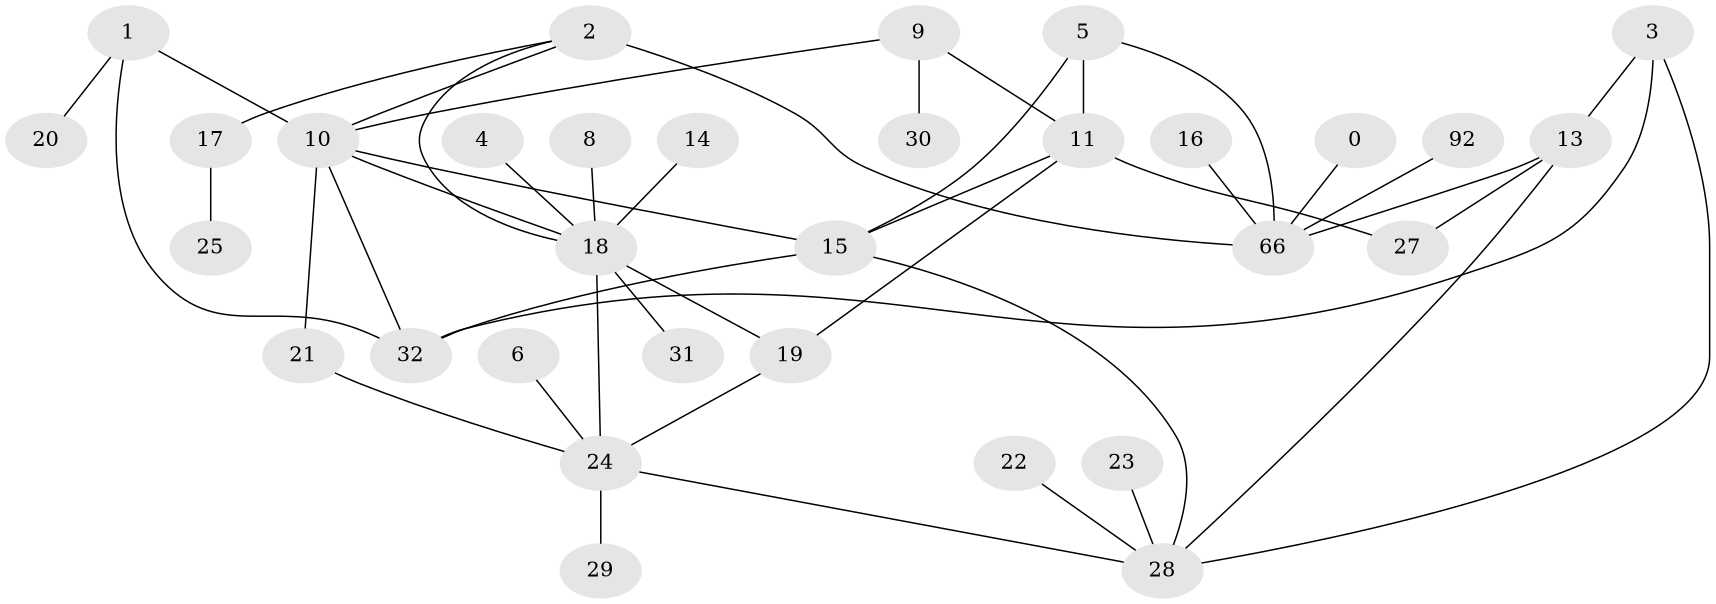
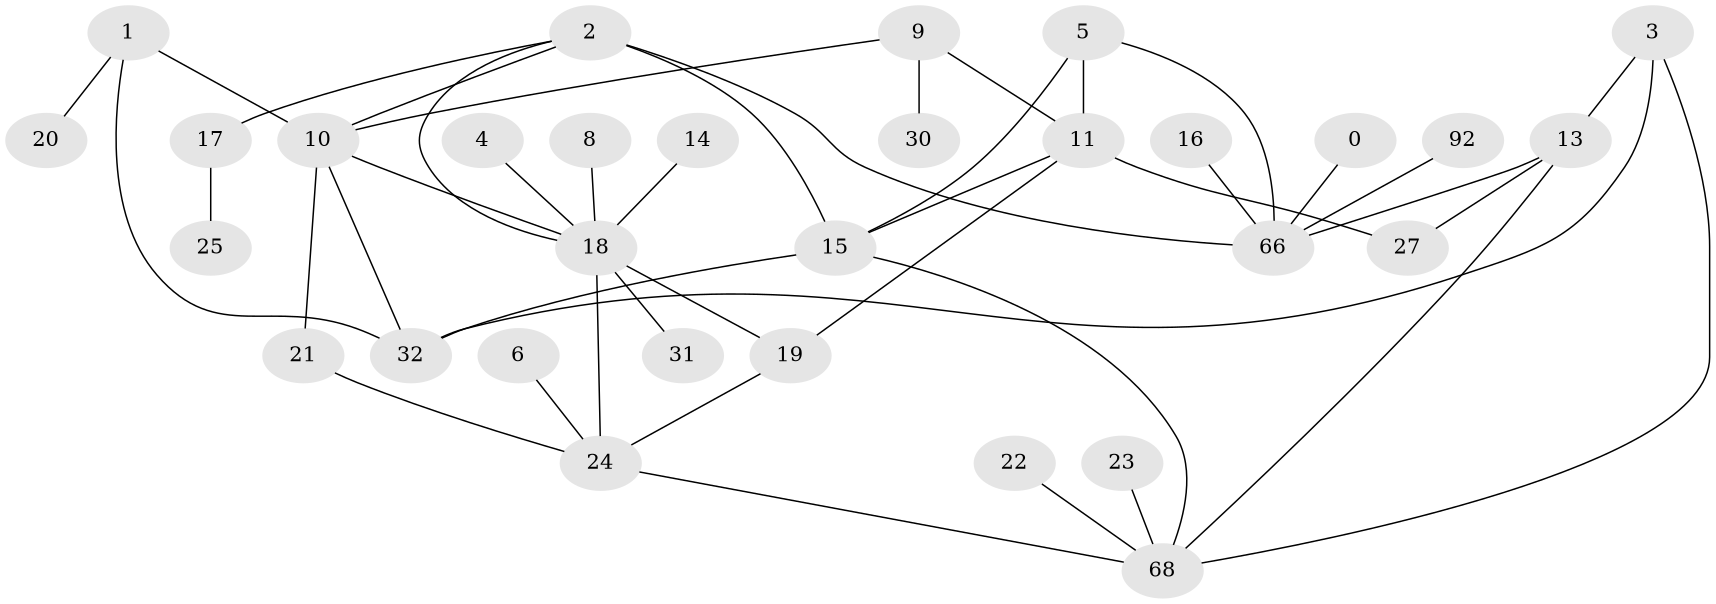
edge "10" -- "15": now "2" -- "15"
node "29": removed
node "28": label "28" -> "68"
